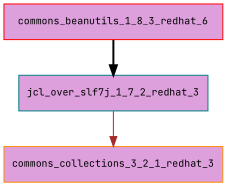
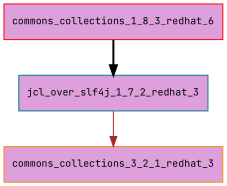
node "commons_beanutils_1_8_3_redhat_6": label "commons_beanutils_1_8_3_redhat_6" -> "commons_collections_1_8_3_redhat_6"
node "jcl_over_slf7j_1_7_2_redhat_3": label "jcl_over_slf7j_1_7_2_redhat_3" -> "jcl_over_slf4j_1_7_2_redhat_3"
